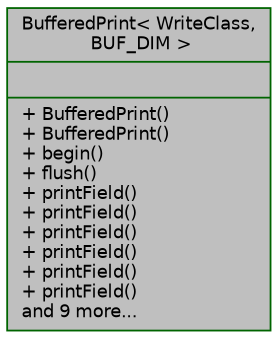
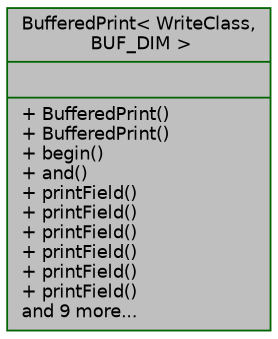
node "BufferedPrint< WriteClass,": text "+ flush()" -> "+ and()"
